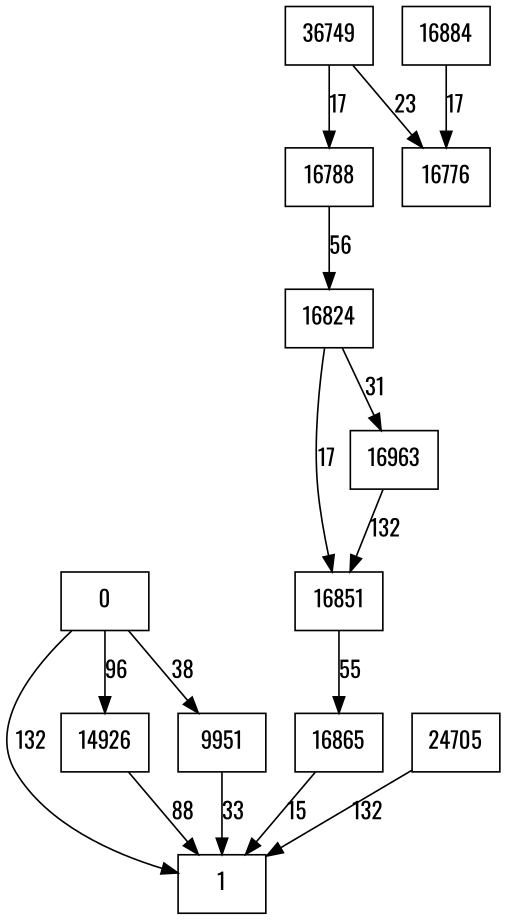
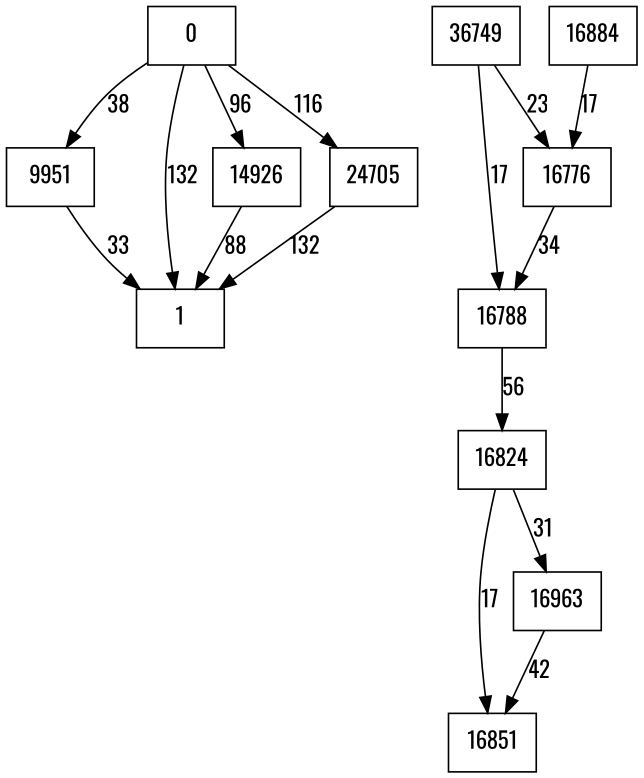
edge "0" -> "24705": added, label "116"
edge "16776" -> "16788": added, label "34"
edge "16963" -> "16851": label "132" -> "42"
node "16865": removed
